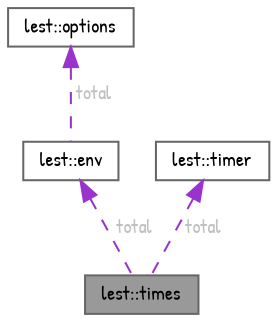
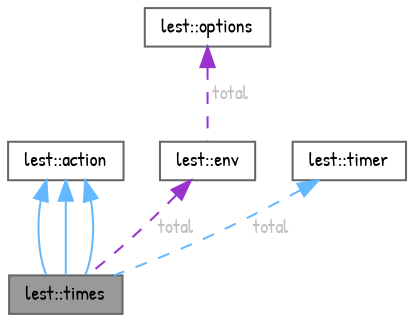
node "lest::action": added
edge "lest::times" -> "lest::timer": color darkorchid3 -> steelblue1
